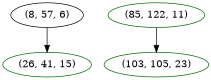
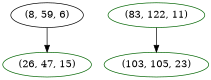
node "(8, 57, 6)": label "(8, 57, 6)" -> "(8, 59, 6)"
node "(85, 122, 11)": label "(85, 122, 11)" -> "(83, 122, 11)"
node "(26, 41, 15)": label "(26, 41, 15)" -> "(26, 47, 15)"
